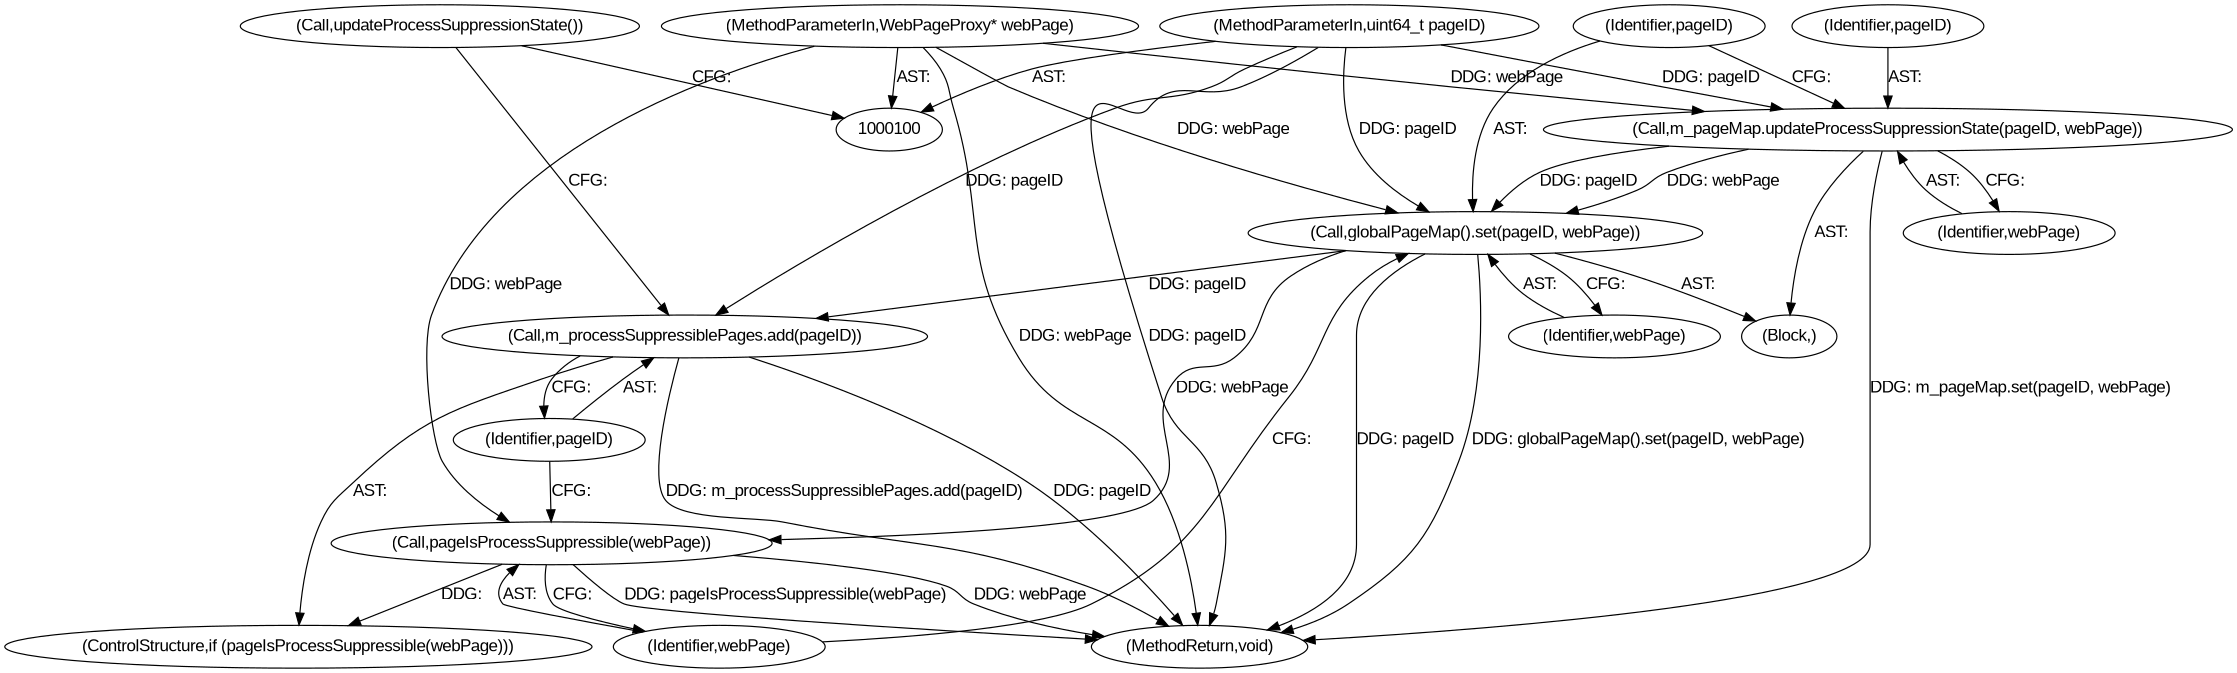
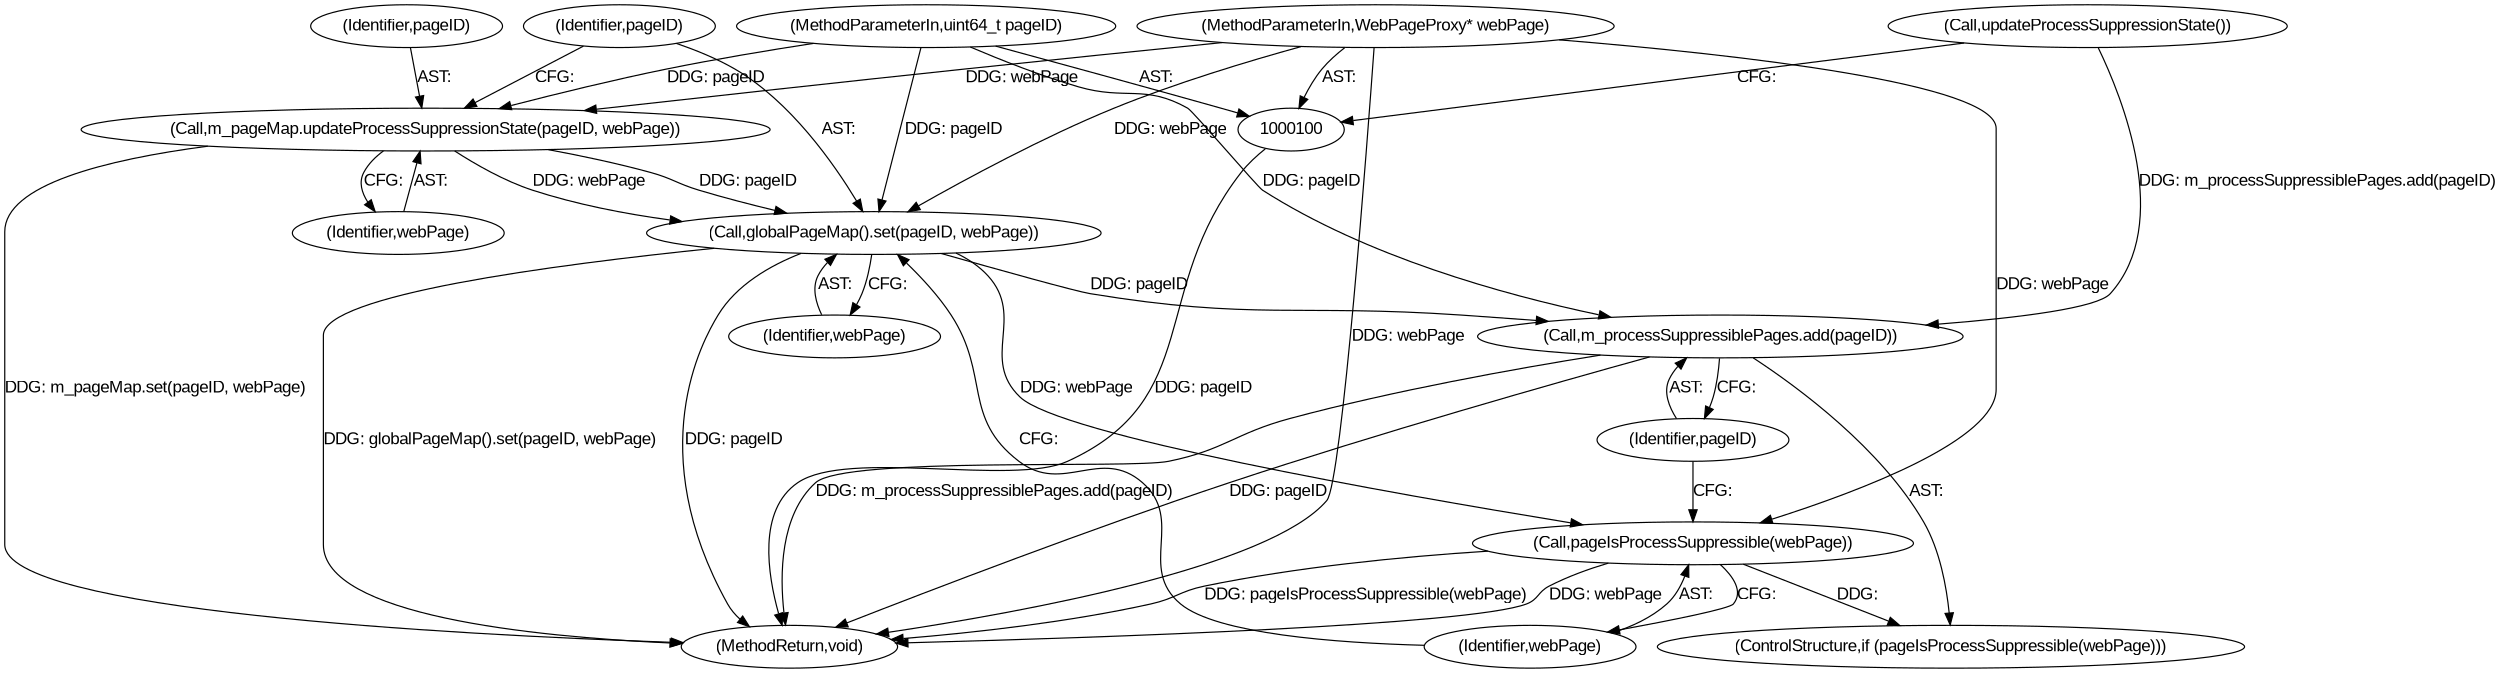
edge "(Call,updateProcessSuppressionState())" -> "(Call,m_processSuppressiblePages.add(pageID))": label "CFG: " -> "DDG: m_processSuppressiblePages.add(pageID)"
edge "(MethodParameterIn,uint64_t pageID)" -> "(MethodReturn,void)": now "1000100" -> "(MethodReturn,void)"
node "(Block,)": removed
